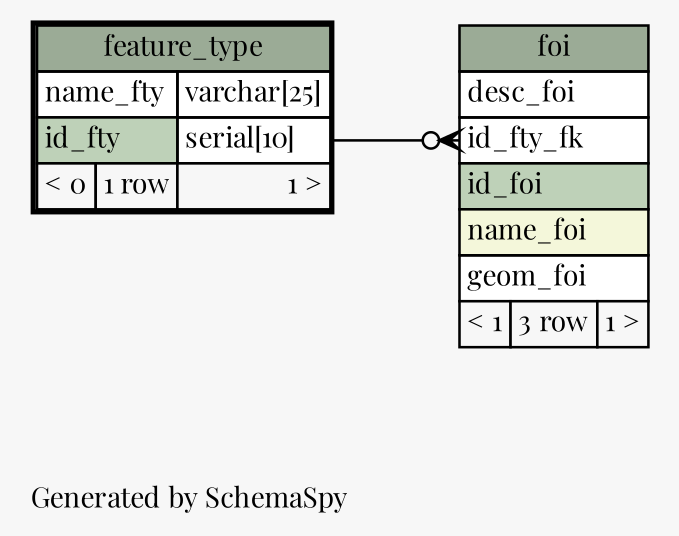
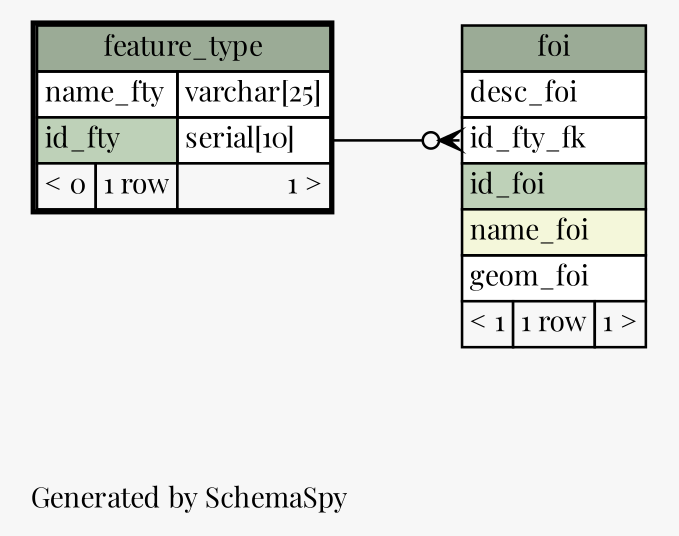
node "foi": text "3 row" -> "1 row"
